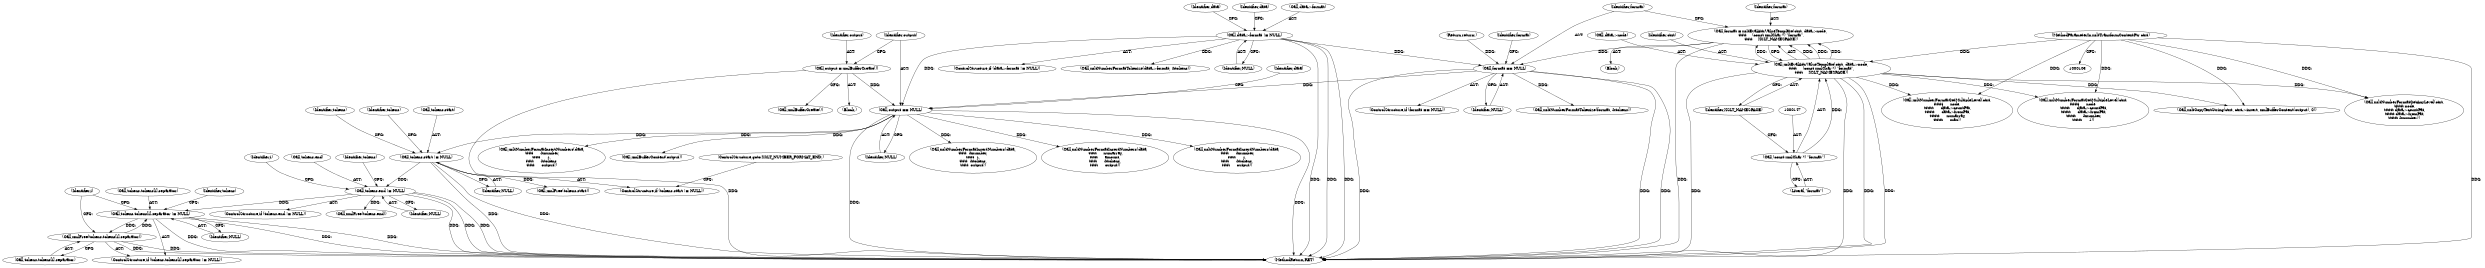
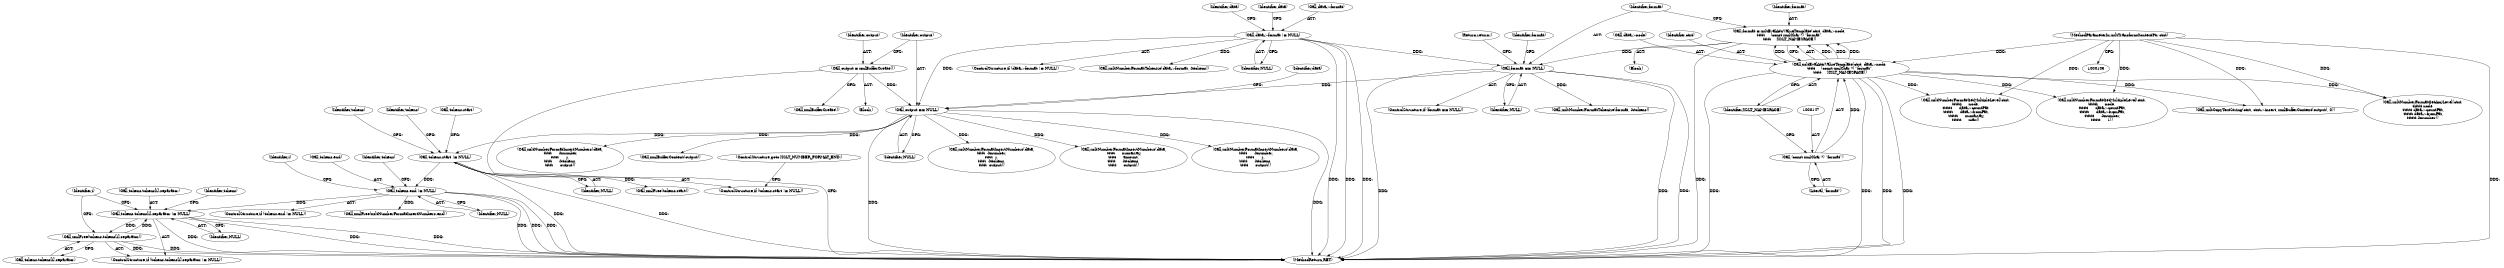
edge "(Return,return;)" -> "(Call,format == NULL)": label "DDG: " -> "CFG: "
edge "(Call,tokens.start)" -> "(Call,tokens.start != NULL)": label "AST: " -> "CFG: "
edge "(Call,output = xmlBufferCreate())" -> "(MethodReturn,RET)": label "DDG: " -> "CFG: "
node "(Call,xmlFree(tokens.end))": label "(Call,xmlFree(tokens.end))" -> "(Call,xmlFree(xsltNumberFormatInsertNumbers.end))"
